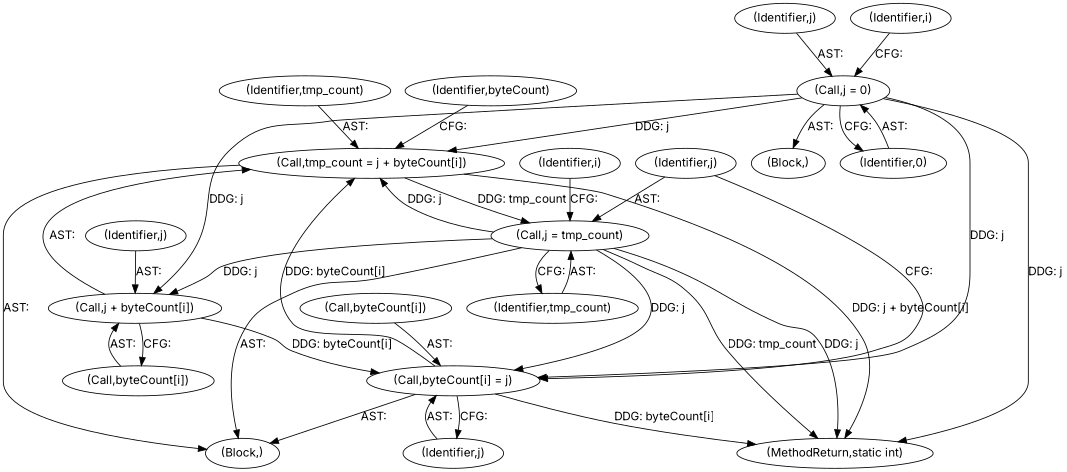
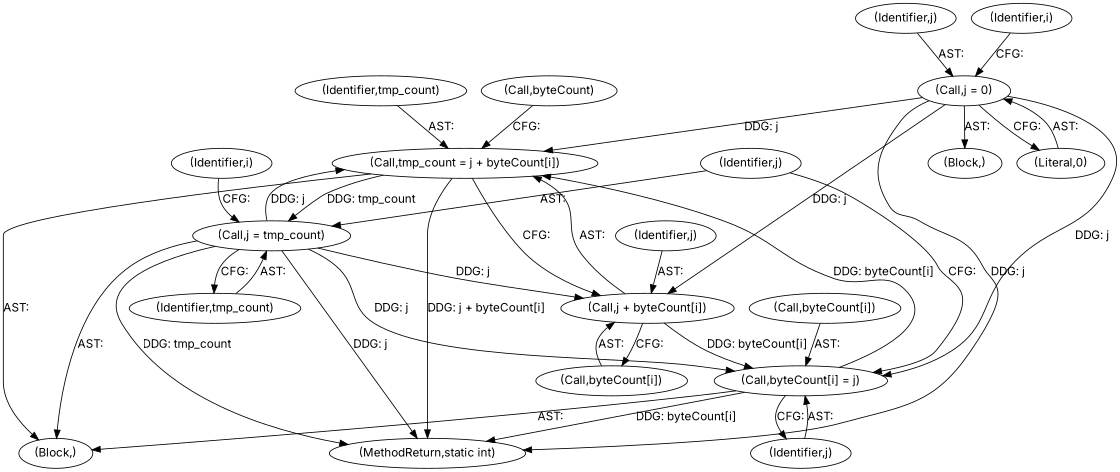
node "(Identifier,byteCount)": label "(Identifier,byteCount)" -> "(Call,byteCount)"
node "(Identifier,0)": label "(Identifier,0)" -> "(Literal,0)"
edge "(Call,tmp_count = j + byteCount[i])" -> "(Call,j + byteCount[i])": added, label "CFG:"
